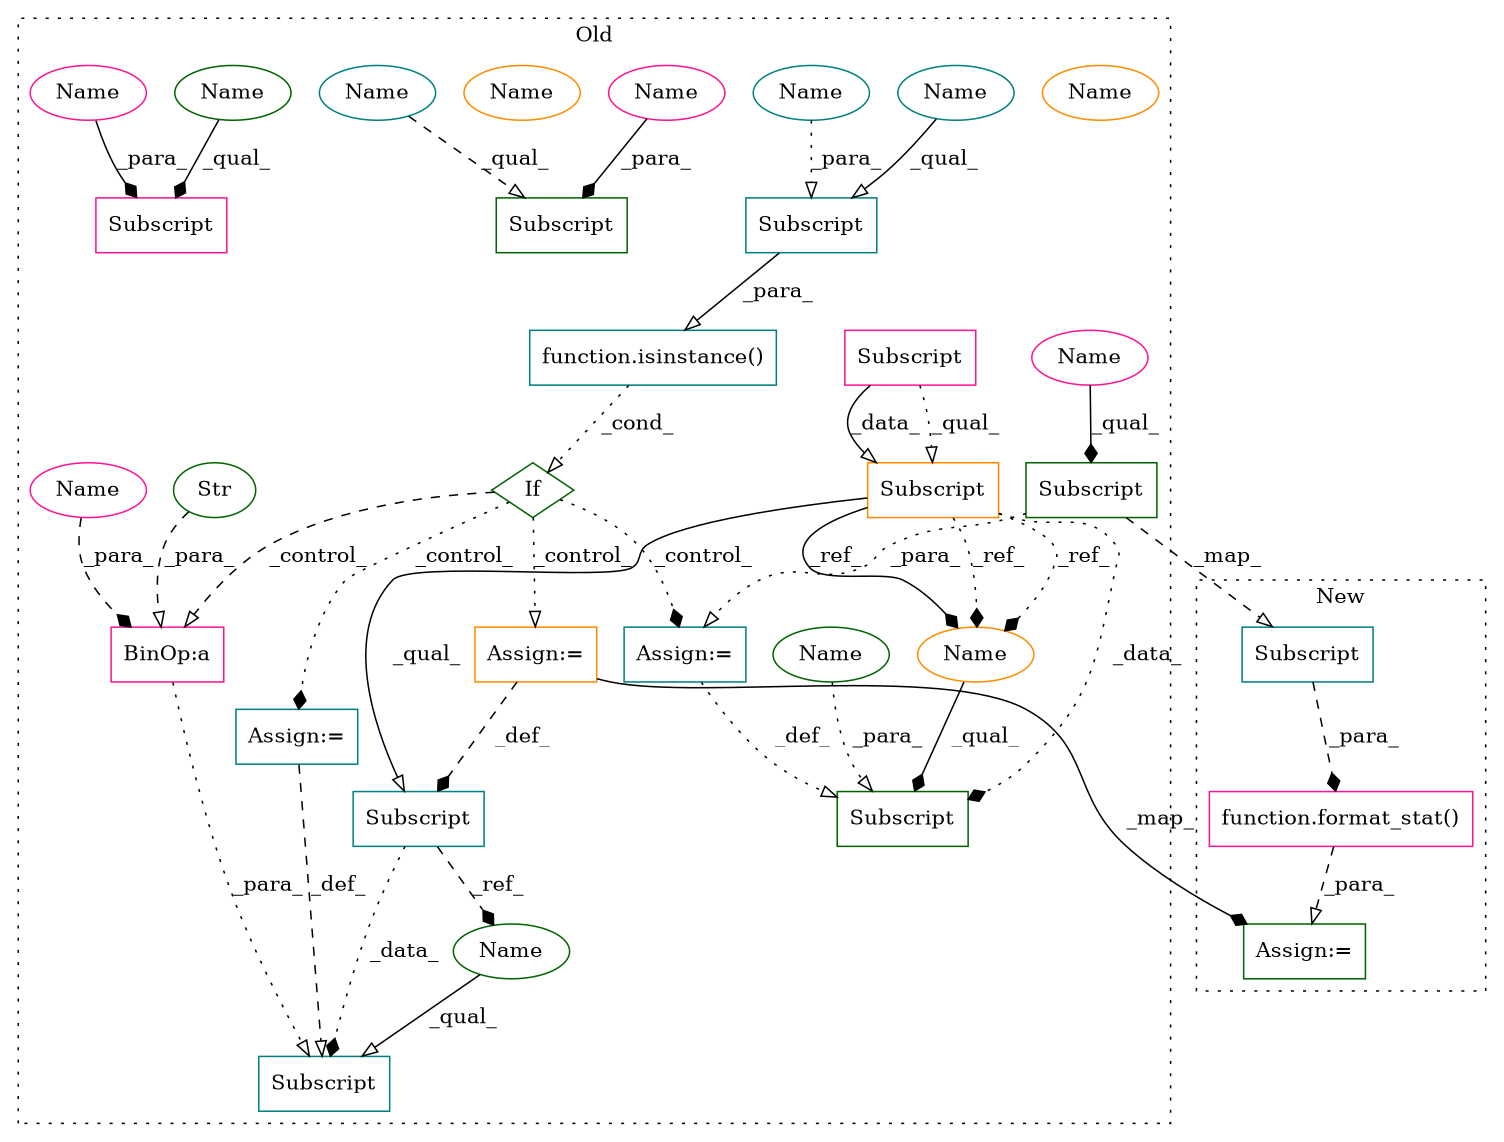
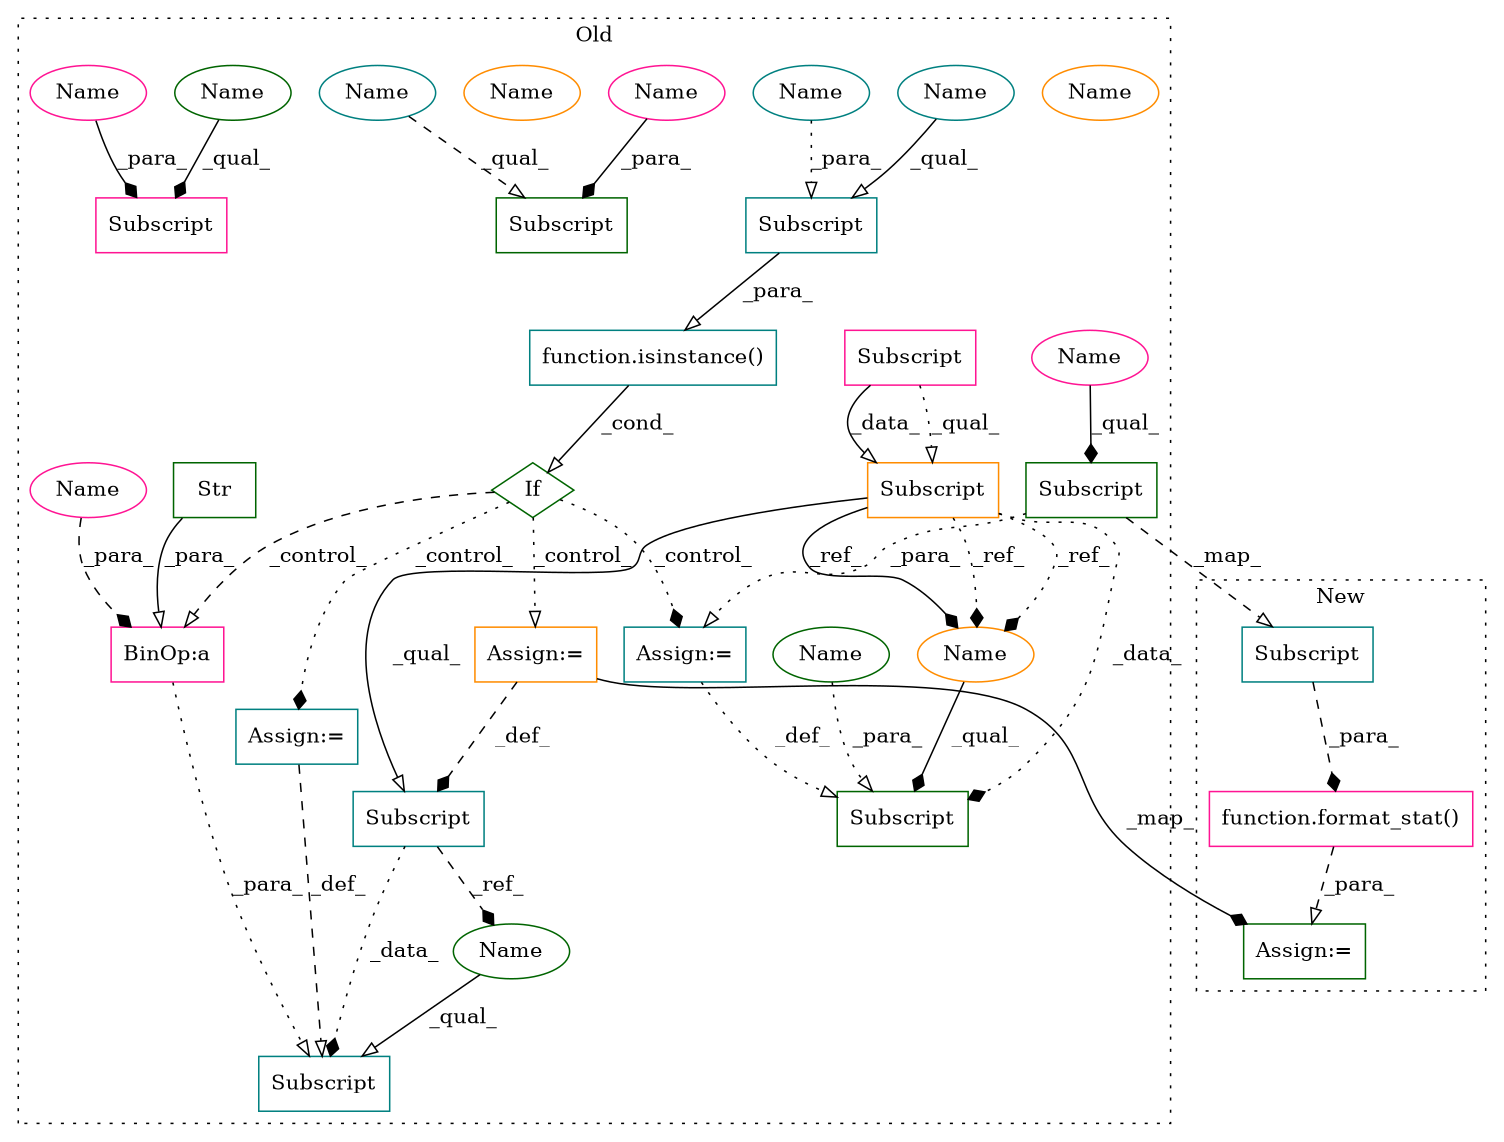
edge "function.isinstance()" -> "If": style dotted -> solid
node "Str": shape ellipse -> box
edge "Str" -> "BinOp:a": style dashed -> solid
